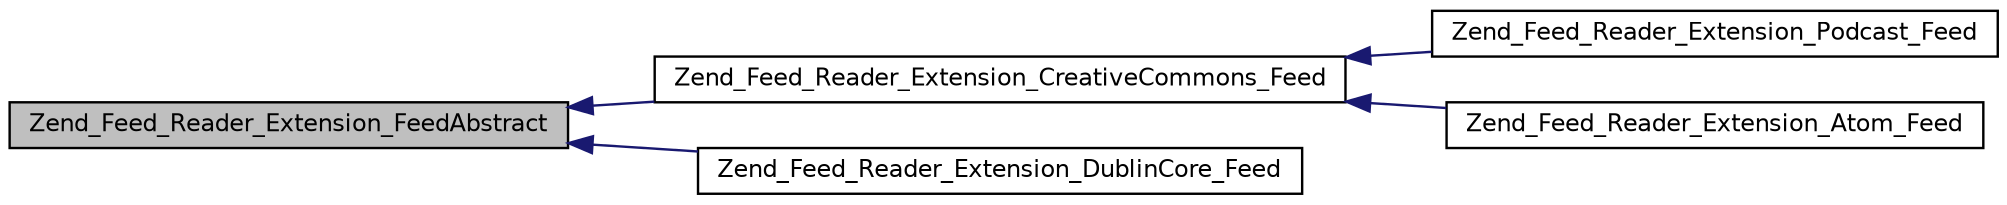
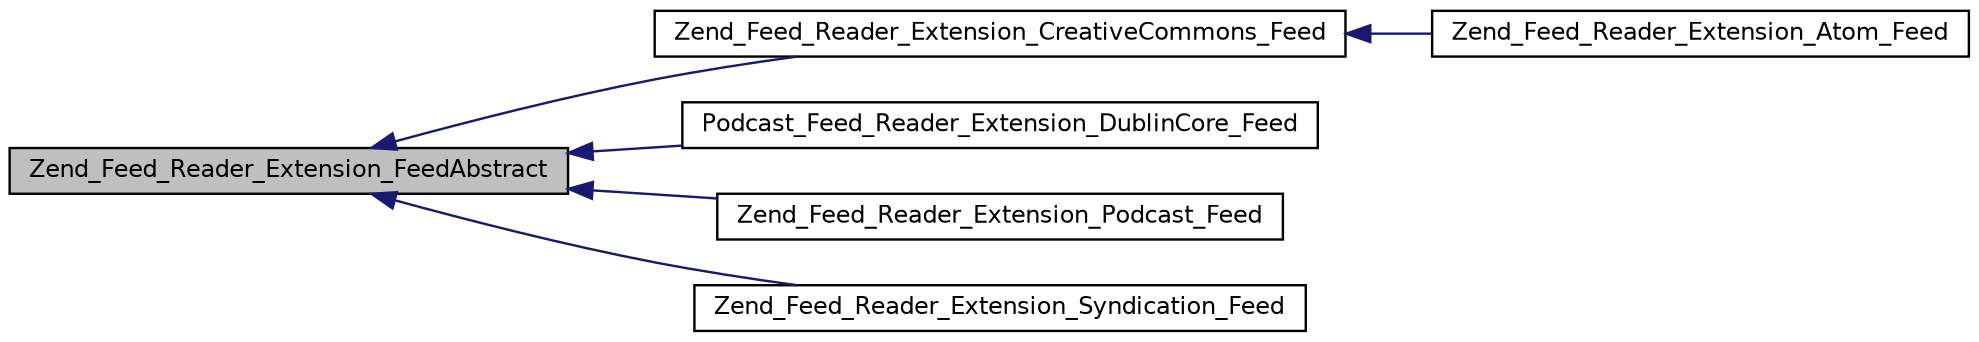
edge "Zend_Feed_Reader_Extension_Podcast_Feed" -> "Zend_Feed_Reader_Extension_CreativeCommons_Feed": now "Zend_Feed_Reader_Extension_Podcast_Feed" -> "Zend_Feed_Reader_Extension_FeedAbstract"
node "Zend_Feed_Reader_Extension_DublinCore_Feed": label "Zend_Feed_Reader_Extension_DublinCore_Feed" -> "Podcast_Feed_Reader_Extension_DublinCore_Feed"
node "Zend_Feed_Reader_Extension_Syndication_Feed": added
